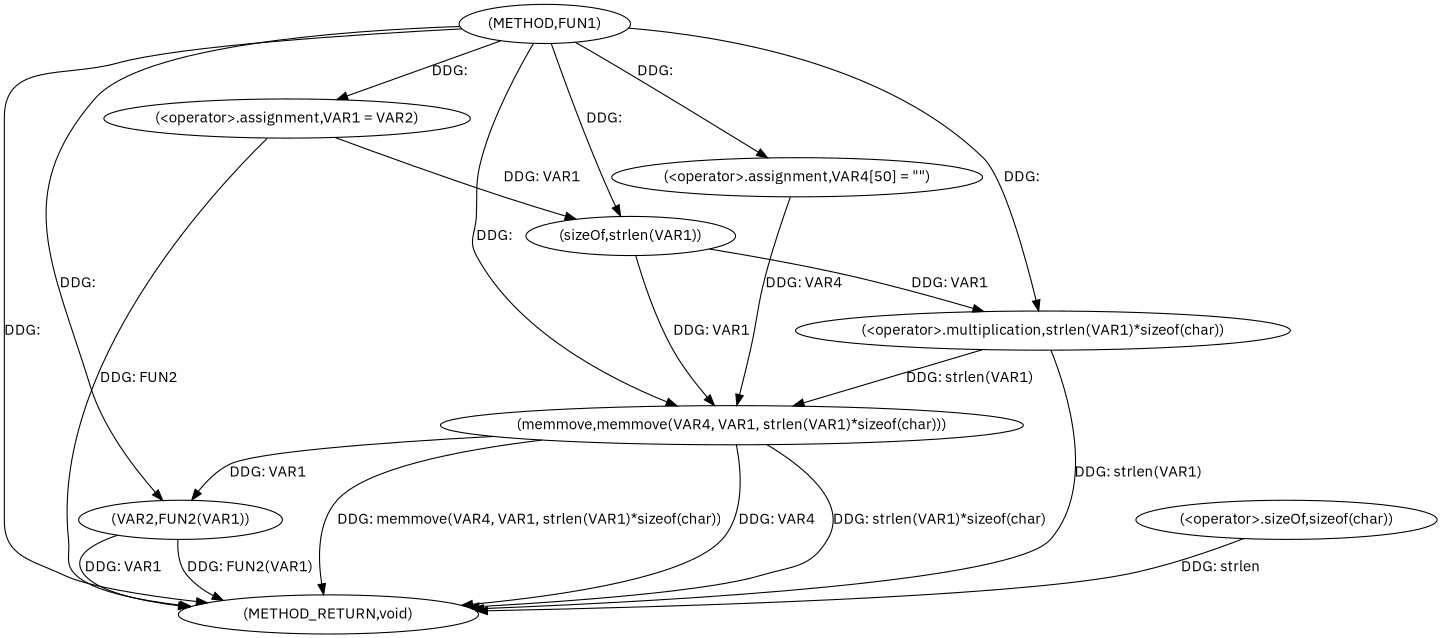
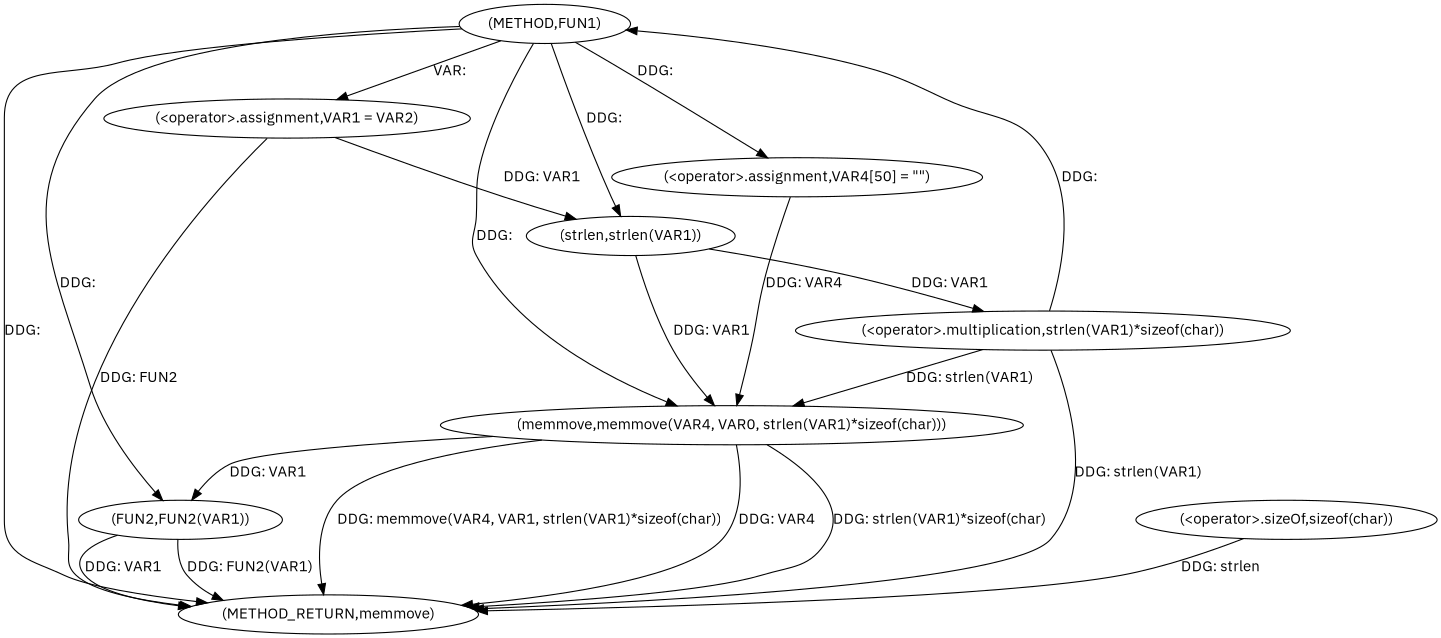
edge "(METHOD,FUN1)" -> "(<operator>.assignment,VAR1 = VAR2)": label "DDG: " -> "VAR: "
edge "(METHOD,FUN1)" -> "(<operator>.multiplication,strlen(VAR1)*sizeof(char))": reversed
node "(sizeOf,strlen(VAR1))": label "(sizeOf,strlen(VAR1))" -> "(strlen,strlen(VAR1))"
node "(memmove,memmove(VAR4, VAR1, strlen(VAR1)*sizeof(char)))": label "(memmove,memmove(VAR4, VAR1, strlen(VAR1)*sizeof(char)))" -> "(memmove,memmove(VAR4, VAR0, strlen(VAR1)*sizeof(char)))"
node "(VAR2,FUN2(VAR1))": label "(VAR2,FUN2(VAR1))" -> "(FUN2,FUN2(VAR1))"
node "(METHOD_RETURN,void)": label "(METHOD_RETURN,void)" -> "(METHOD_RETURN,memmove)"
